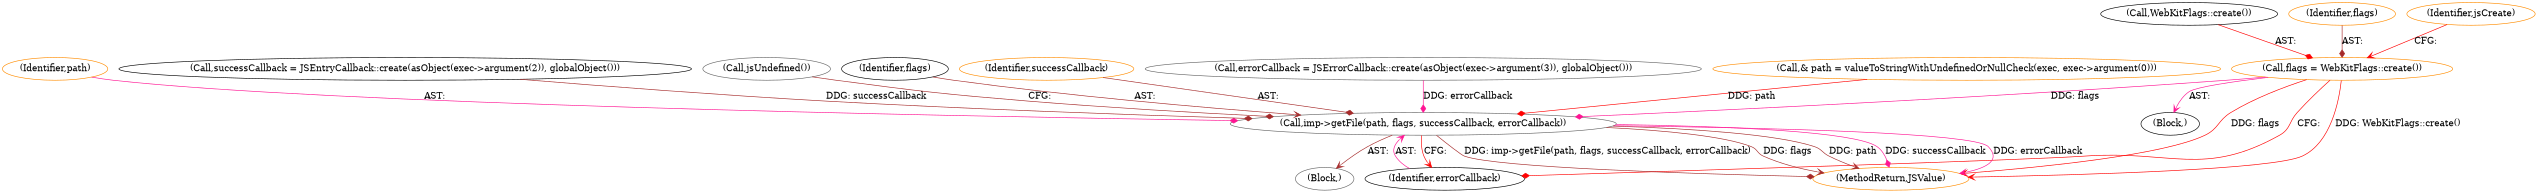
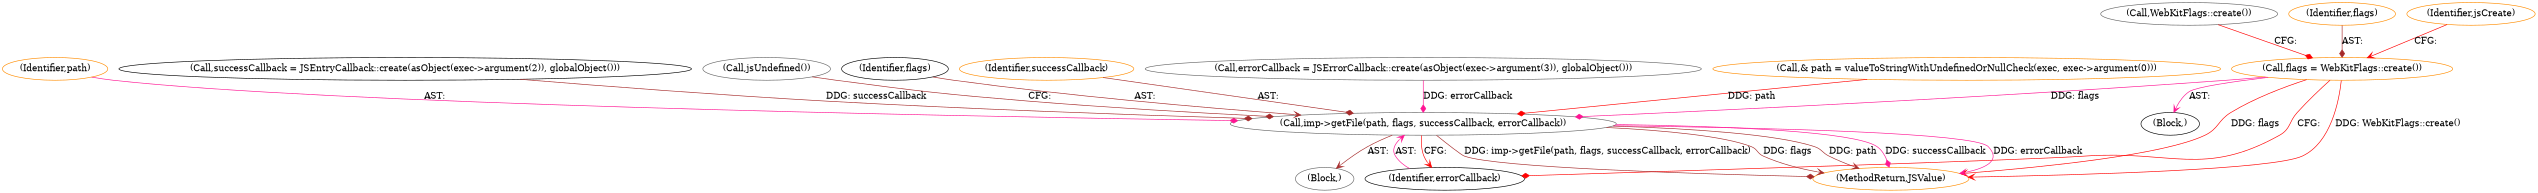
node "(Call,WebKitFlags::create())": color black -> gray40
edge "(Call,WebKitFlags::create())" -> "(Call,flags = WebKitFlags::create())": label "AST: " -> "CFG: "
